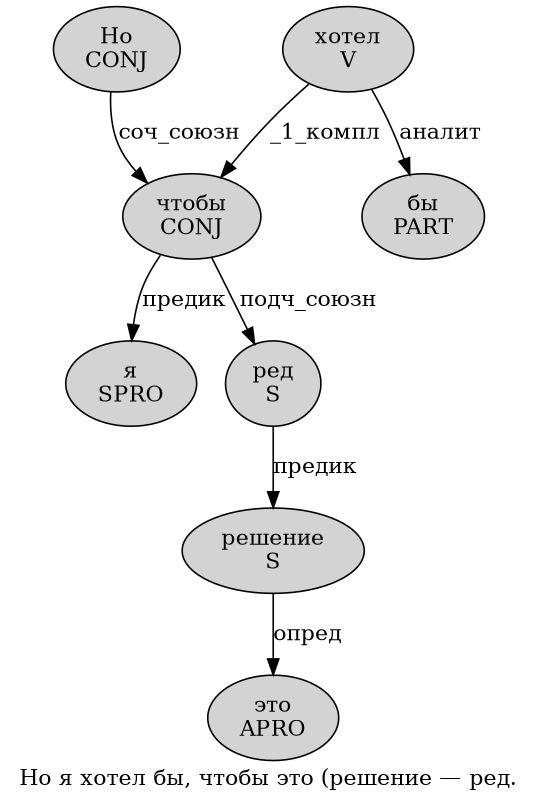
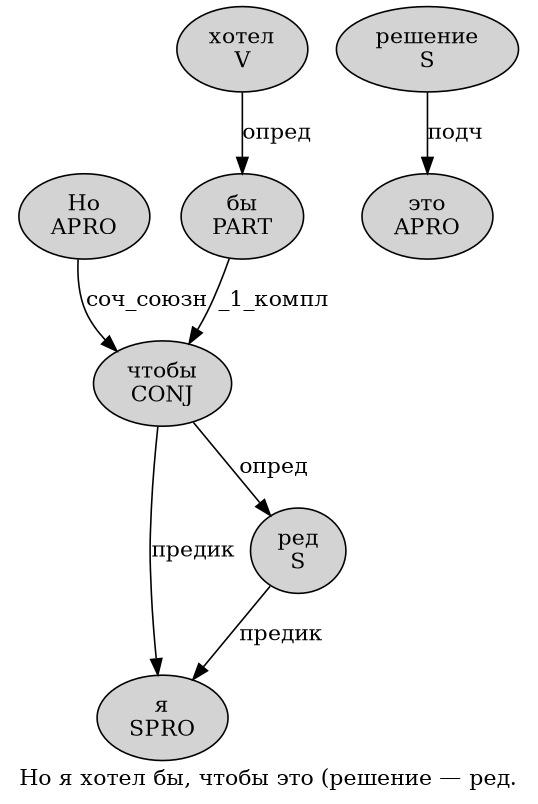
node "Но CONJ": label "Но CONJ" -> "Но APRO"
edge "хотел V" -> "чтобы CONJ": now "бы PART" -> "чтобы CONJ"
edge "хотел V" -> "бы PART": label "аналит" -> "опред"
edge "чтобы CONJ" -> "ред S": label "подч_союзн" -> "опред"
edge "ред S" -> "решение S": now "ред S" -> "я SPRO"
edge "решение S" -> "это APRO": label "опред" -> "подч"
